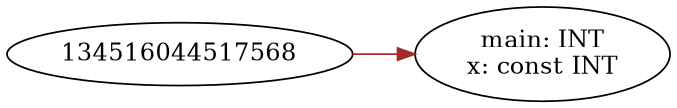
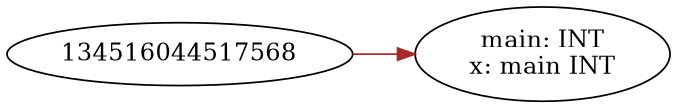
node "main: INT x: const INT": label "main: INT x: const INT" -> "main: INT x: main INT"
